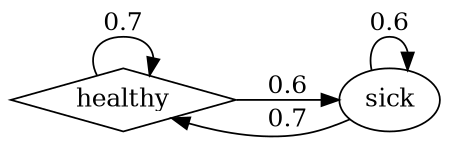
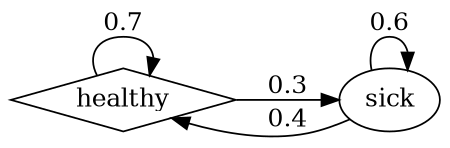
edge "healthy" -> "sick": label "0.6" -> "0.3"
edge "sick" -> "healthy": label "0.7" -> "0.4"
